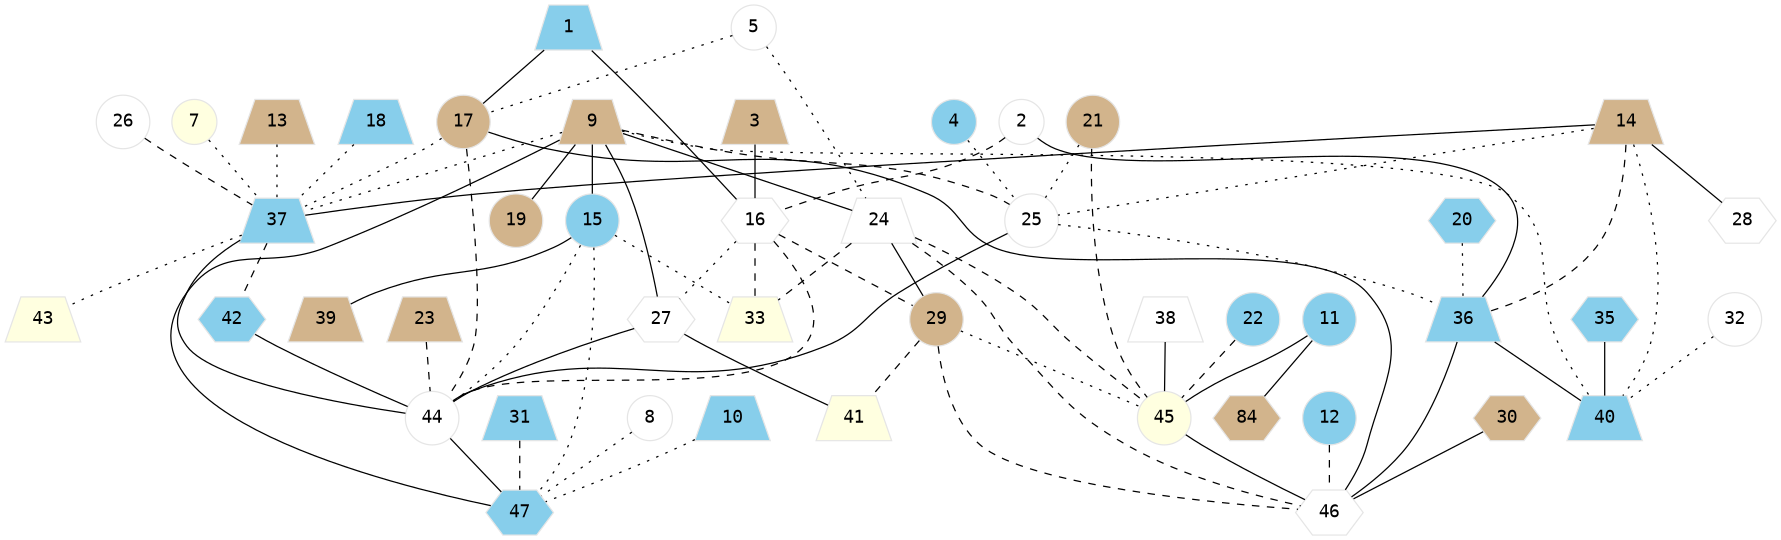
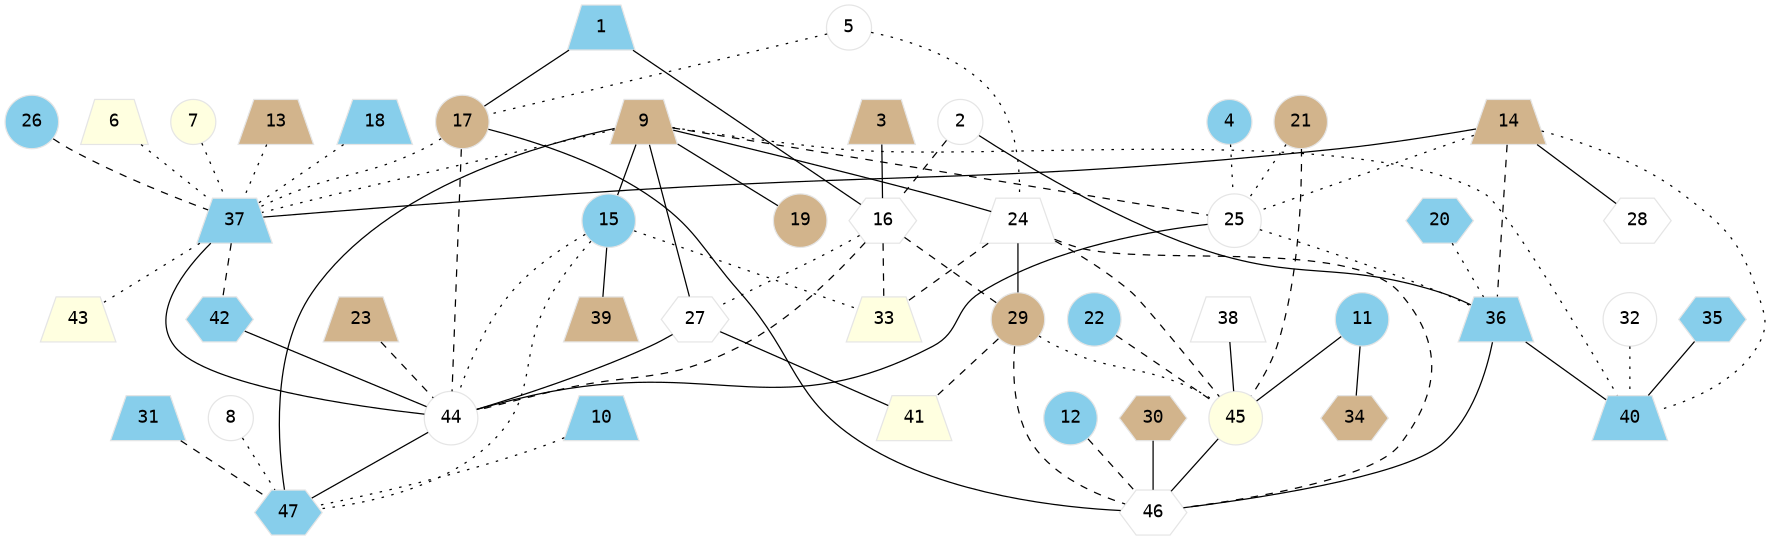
node "6": added
node "26": fillcolor white -> skyblue
node "84": label "84" -> "34"
